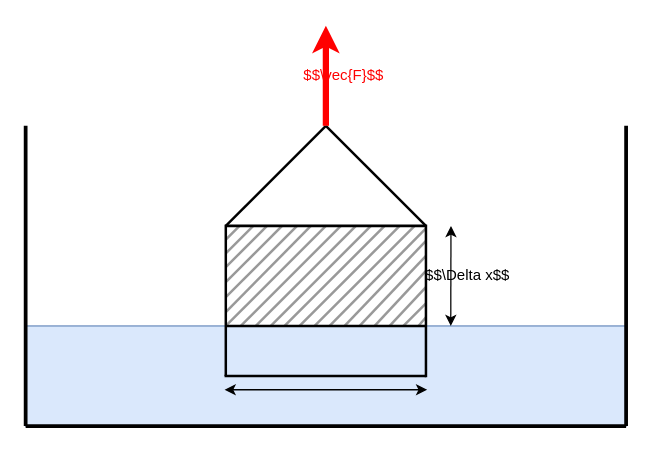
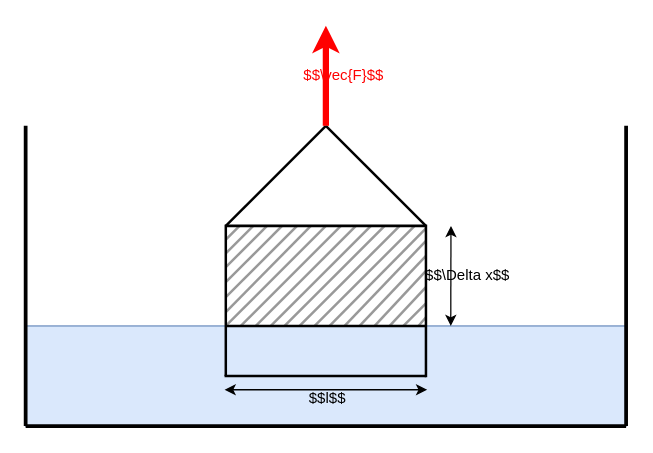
node "$$l$$": added
